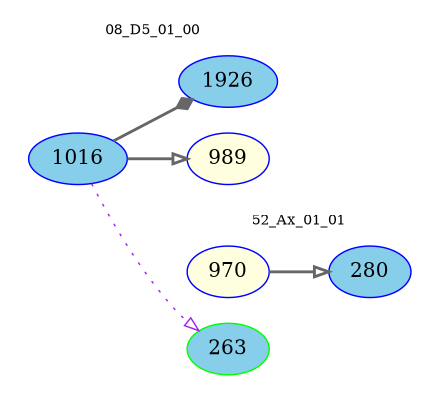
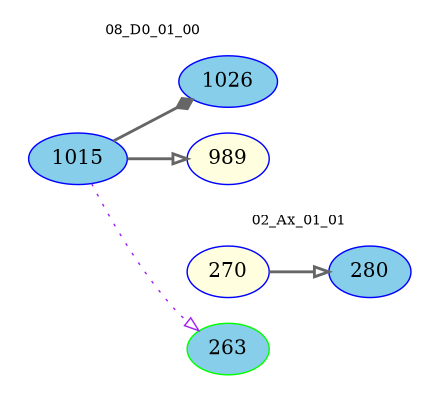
cluster "08_D5_01_00": label "08_D5_01_00" -> "08_D0_01_00"
node "1926": label "1926" -> "1026"
node "1016": label "1016" -> "1015"
cluster "52_Ax_01_01": label "52_Ax_01_01" -> "02_Ax_01_01"
node "970": label "970" -> "270"
